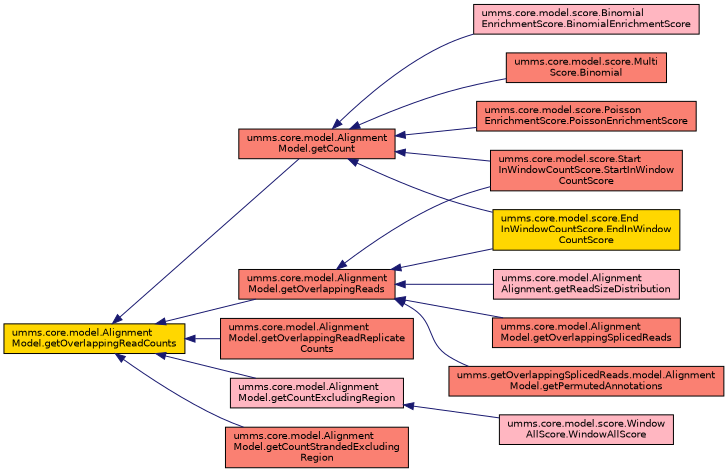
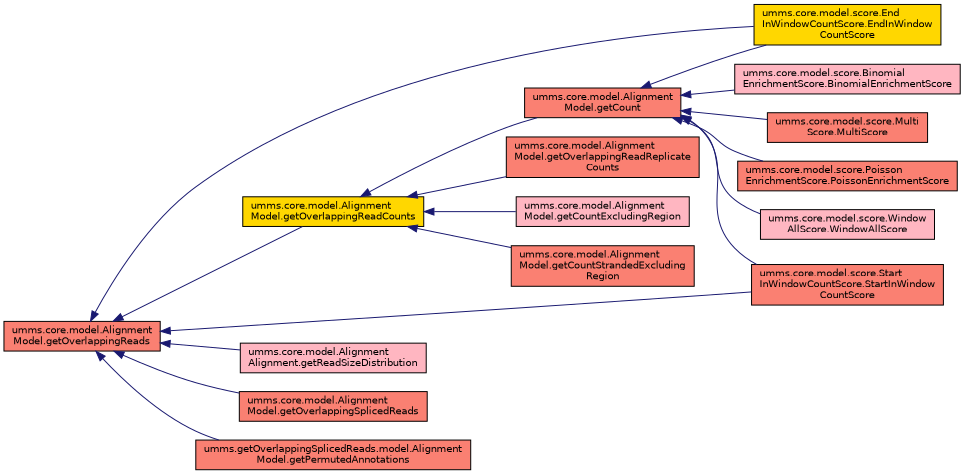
node "umms.core.model.score.Multi Score.Binomial": label "umms.core.model.score.Multi Score.Binomial" -> "umms.core.model.score.Multi Score.MultiScore"
edge "umms.core.model.Alignment Model.getOverlappingReads" -> "umms.core.model.Alignment Model.getOverlappingReadCounts": reversed
edge "umms.core.model.score.Window AllScore.WindowAllScore" -> "umms.core.model.Alignment Model.getCountExcludingRegion": now "umms.core.model.score.Window AllScore.WindowAllScore" -> "umms.core.model.Alignment Model.getCount"
